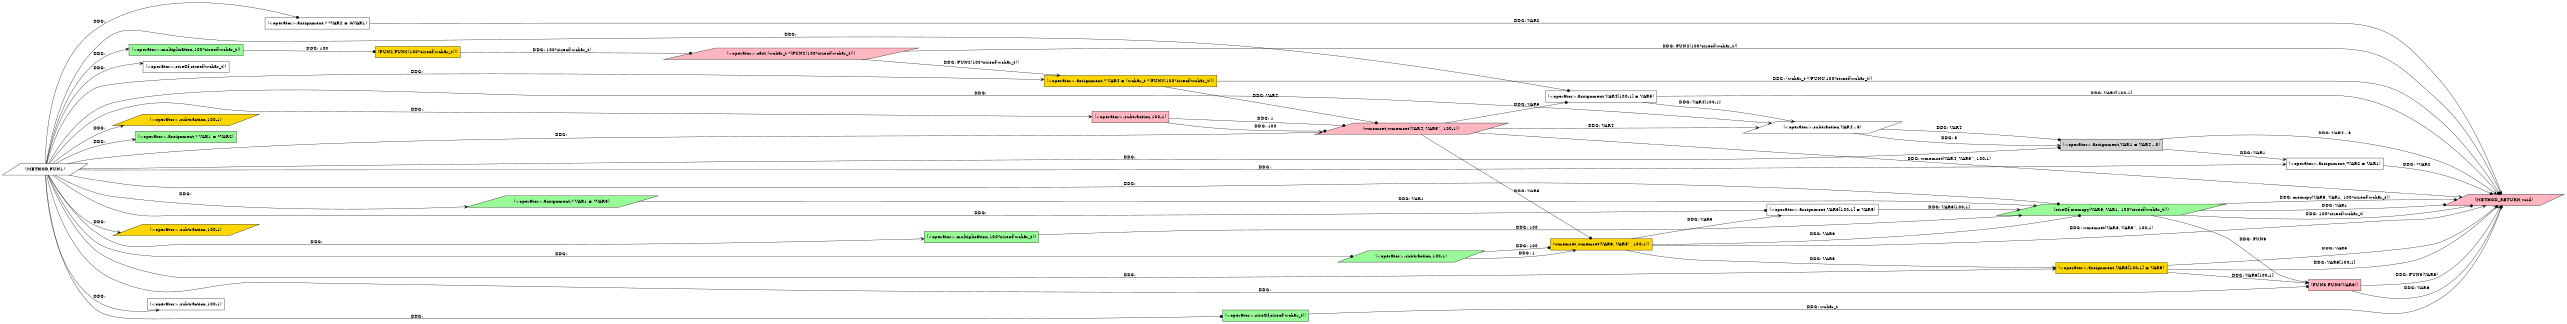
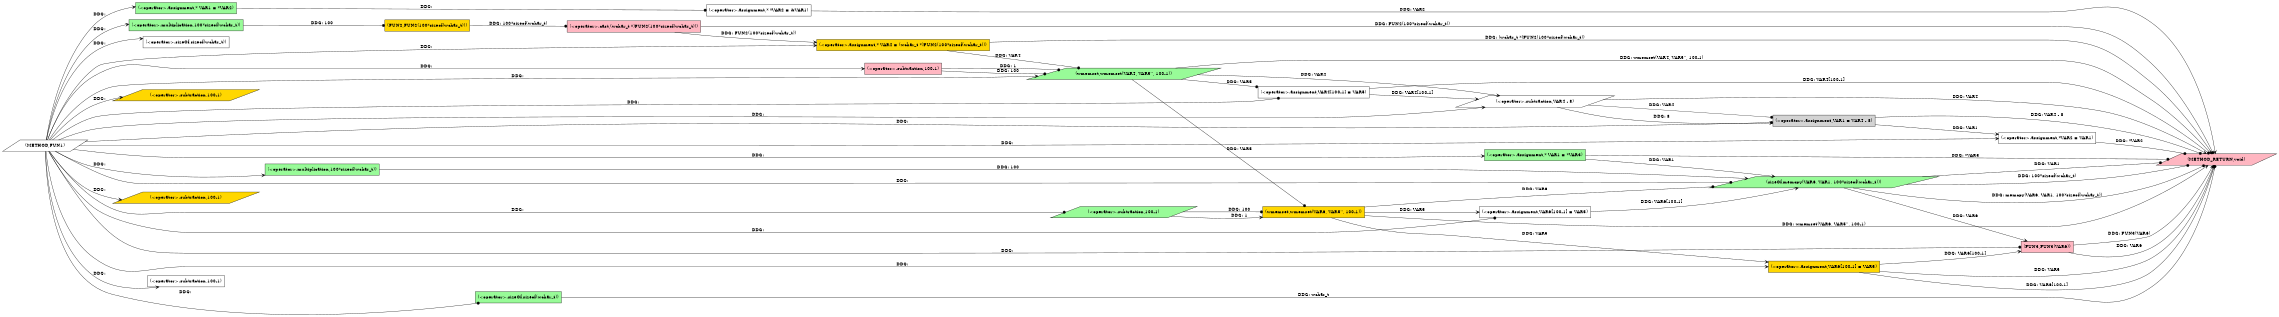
edge "(METHOD,FUN1)" -> "(<operator>.assignment,* *VAR2 = &VAR1)": now "(<operator>.assignment,* VAR1 = *VAR2)" -> "(<operator>.assignment,* *VAR2 = &VAR1)"
node "(<operator>.cast,(wchar_t *)FUN2(100*sizeof(wchar_t)))": shape parallelogram -> box
edge "(<operator>.subtraction,VAR4 - 8)" -> "(METHOD_RETURN,void)": added, label "DDG: VAR4"
node "(wmemset,wmemset(VAR4, VAR5'', 100-1))": fillcolor lightpink -> palegreen
edge "(<operator>.assignment,VAR1 = VAR4 - 8)" -> "(METHOD_RETURN,void)": arrowhead vee -> dot
edge "(<operator>.assignment,* VAR1 = *VAR3)" -> "(METHOD_RETURN,void)": added, label "DDG: *VAR3"
node "(<operator>.assignment,* VAR1 = *VAR3)": shape parallelogram -> box
edge "(sizeOf,memcpy(VAR6, VAR1, 100*sizeof(wchar_t)))" -> "(FUN3,FUN3(VAR6))": label "DDG: FUN6" -> "DDG: VAR6"
